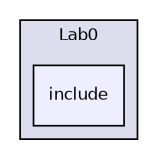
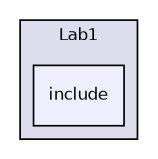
cluster "Lab0": label "Lab0" -> "Lab1"
